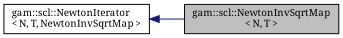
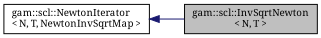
node "gam::scl::NewtonInvSqrtMap < N, T >": label "gam::scl::NewtonInvSqrtMap < N, T >" -> "gam::scl::InvSqrtNewton < N, T >"
